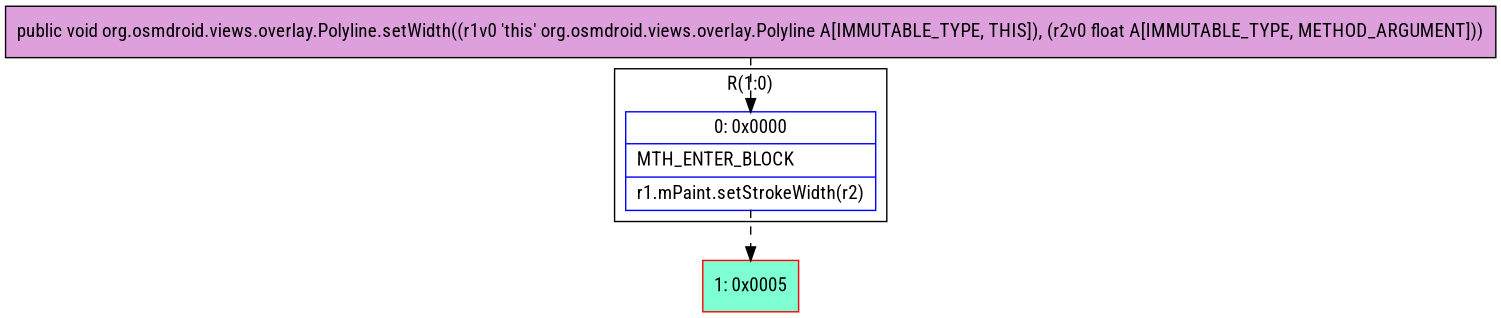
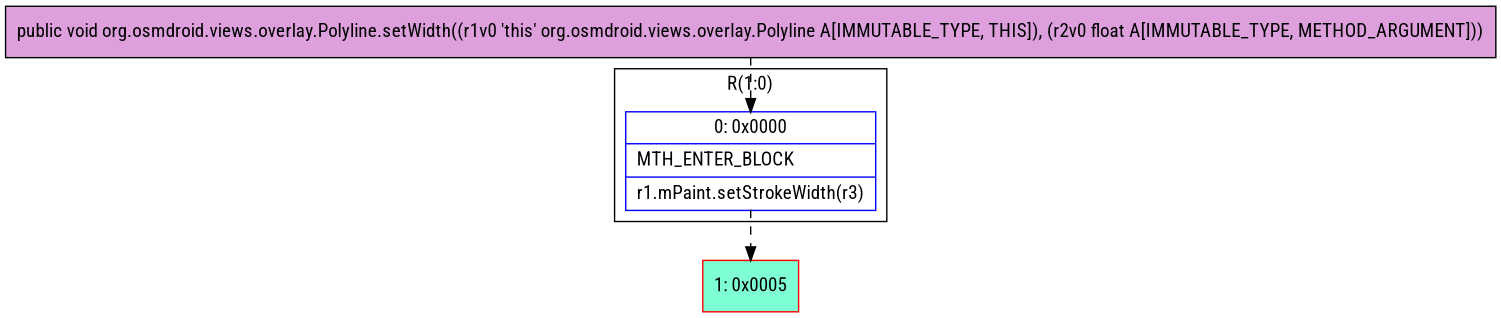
node "0: 0x0000": text "r1.mPaint.setStrokeWidth(r2)" -> "r1.mPaint.setStrokeWidth(r3)"
